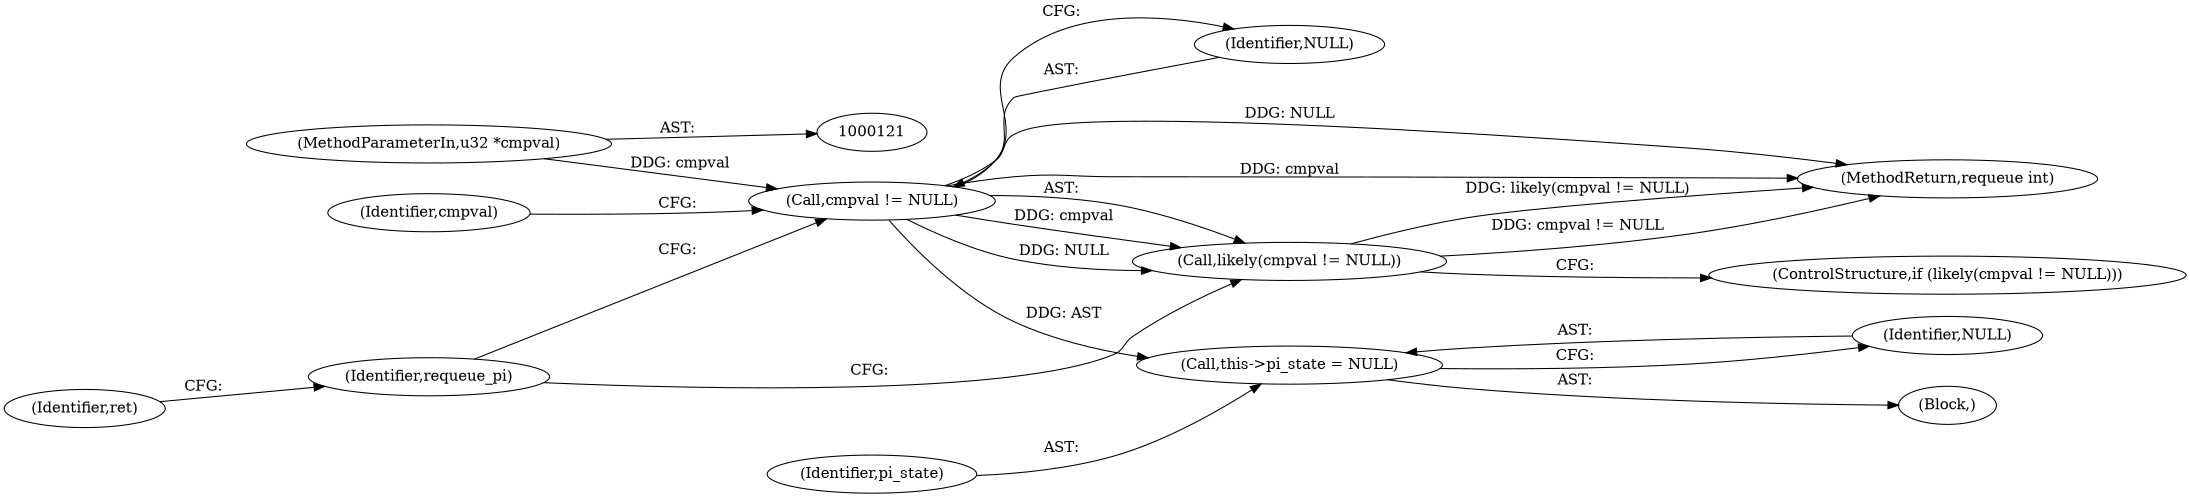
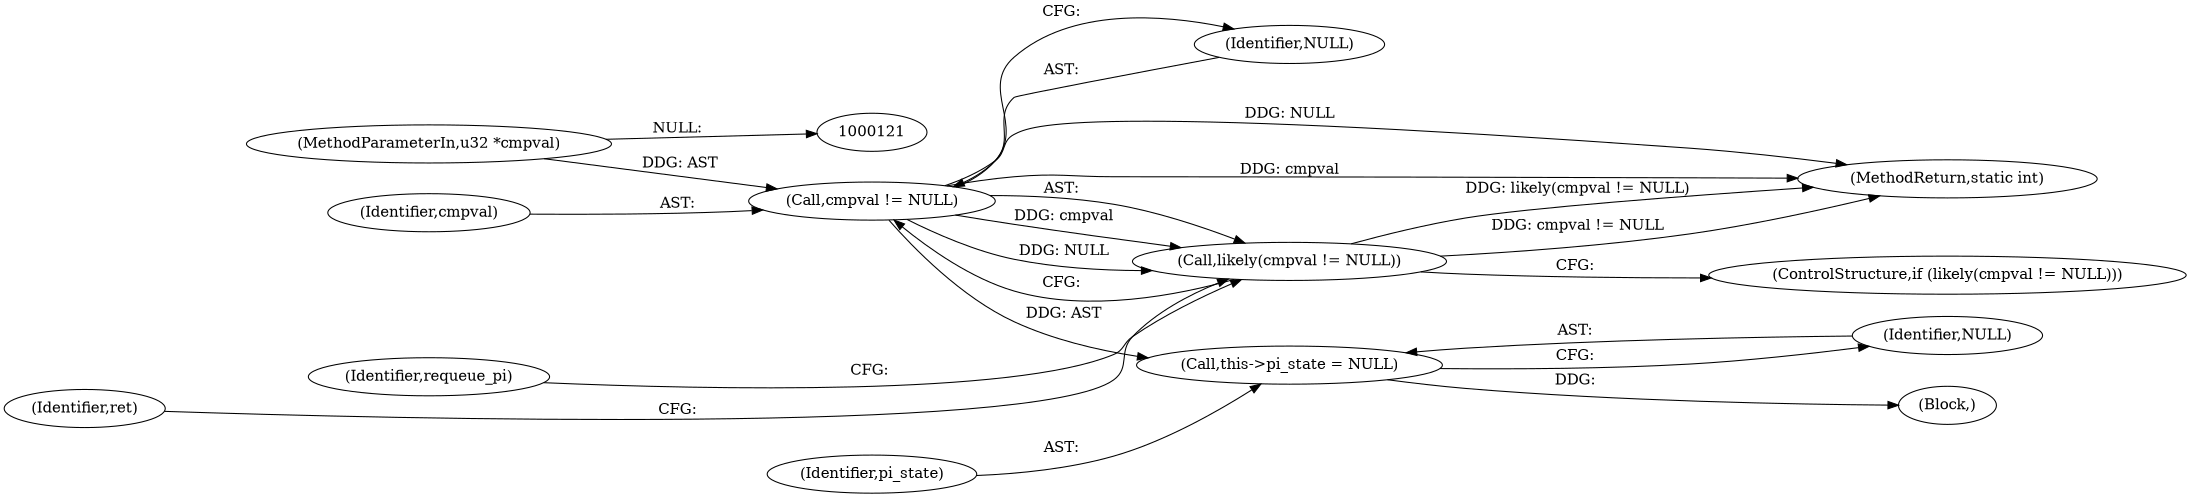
edge "(MethodParameterIn,u32 *cmpval)" -> "1000121": label "AST: " -> "NULL: "
edge "(MethodParameterIn,u32 *cmpval)" -> "(Call,cmpval != NULL)": label "DDG: cmpval" -> "DDG: AST"
node "(MethodReturn,requeue int)": label "(MethodReturn,requeue int)" -> "(MethodReturn,static int)"
edge "(Identifier,cmpval)" -> "(Call,cmpval != NULL)": label "CFG: " -> "AST: "
edge "(Identifier,requeue_pi)" -> "(Call,cmpval != NULL)": now "(Call,likely(cmpval != NULL))" -> "(Call,cmpval != NULL)"
edge "(Call,this->pi_state = NULL)" -> "(Block,)": label "AST: " -> "DDG: "
edge "(Identifier,ret)" -> "(Identifier,requeue_pi)": now "(Identifier,ret)" -> "(Call,likely(cmpval != NULL))"
